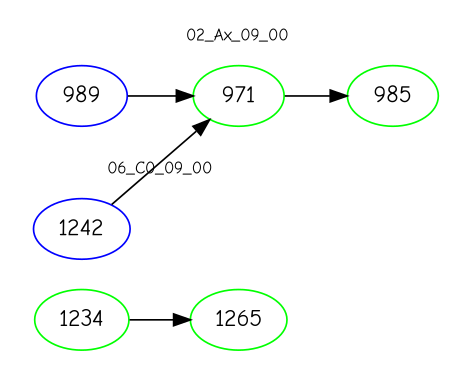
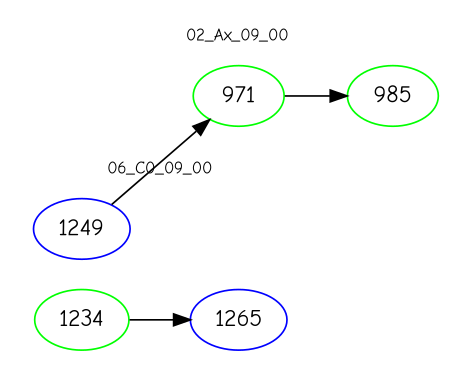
node "989": removed
node "1242": label "1242" -> "1249"
node "1265": color green -> blue
